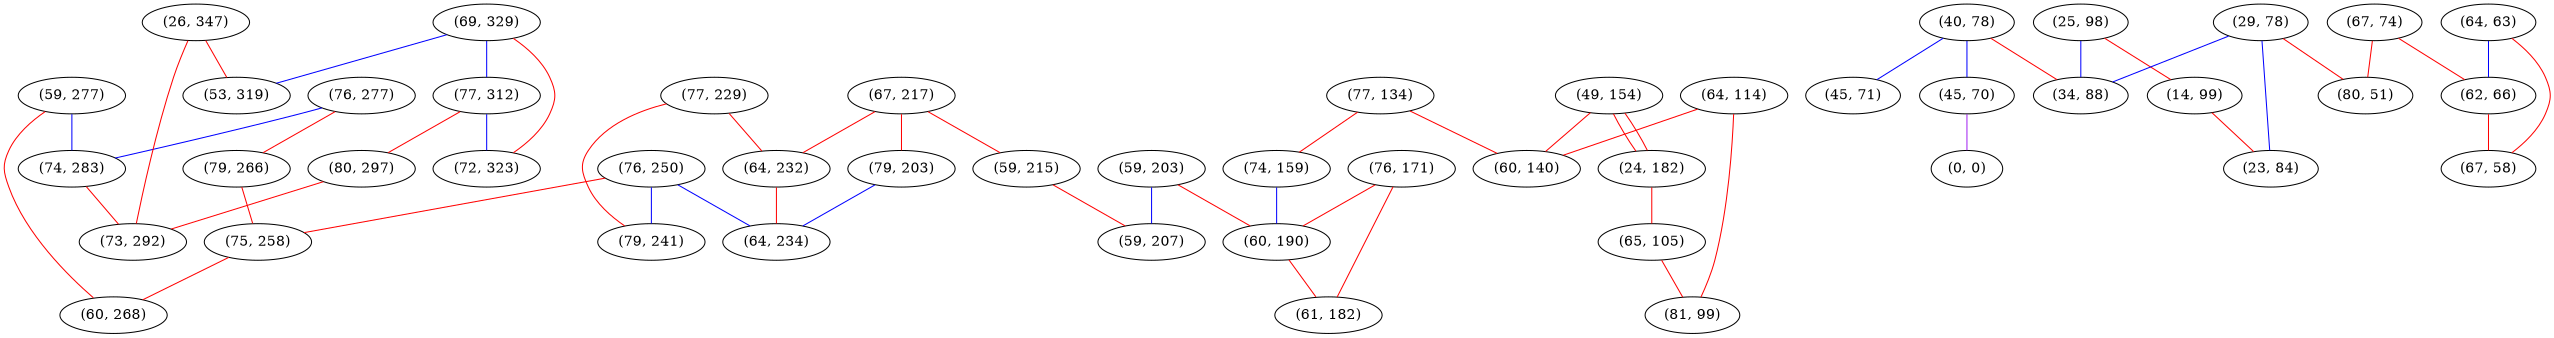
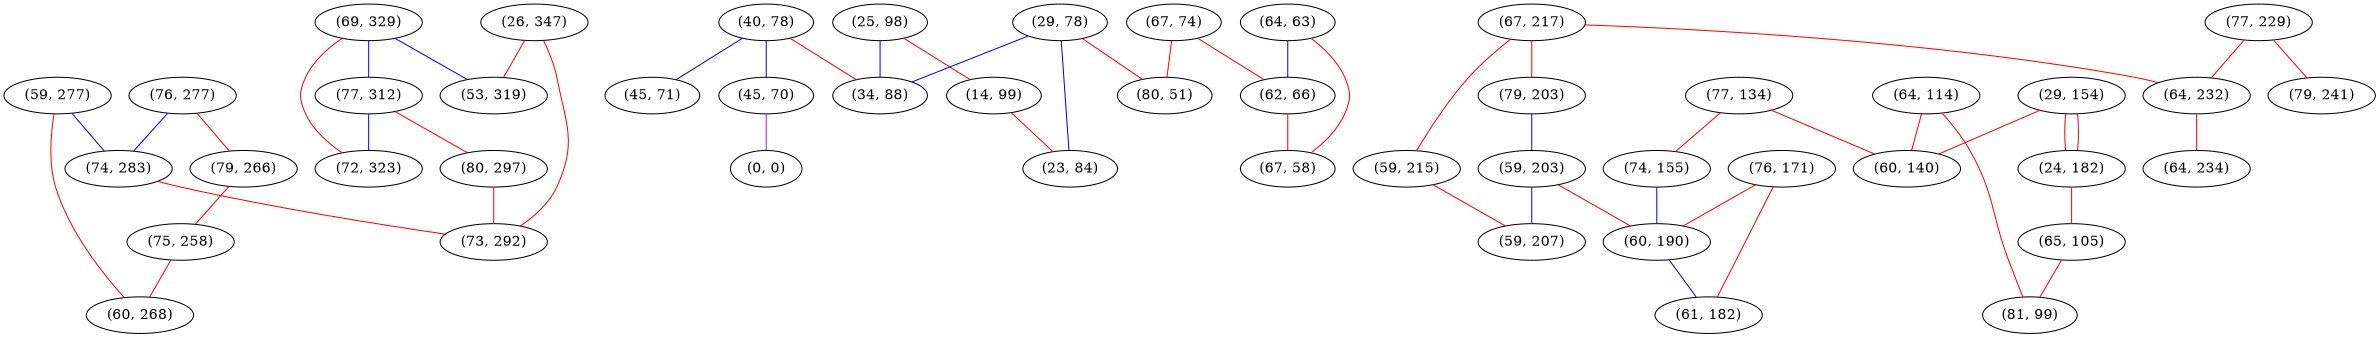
node "(49, 154)": label "(49, 154)" -> "(29, 154)"
node "(76, 250)": removed
node "(74, 159)": label "(74, 159)" -> "(74, 155)"
edge "(79, 203)" -- "(64, 234)": now "(79, 203)" -- "(59, 203)"
edge "(60, 190)" -- "(61, 182)": color red -> blue
